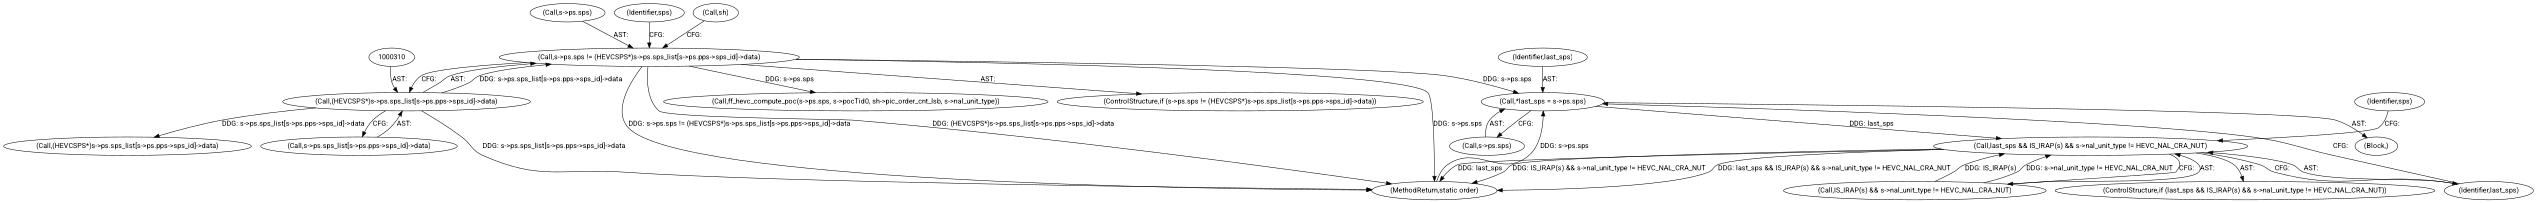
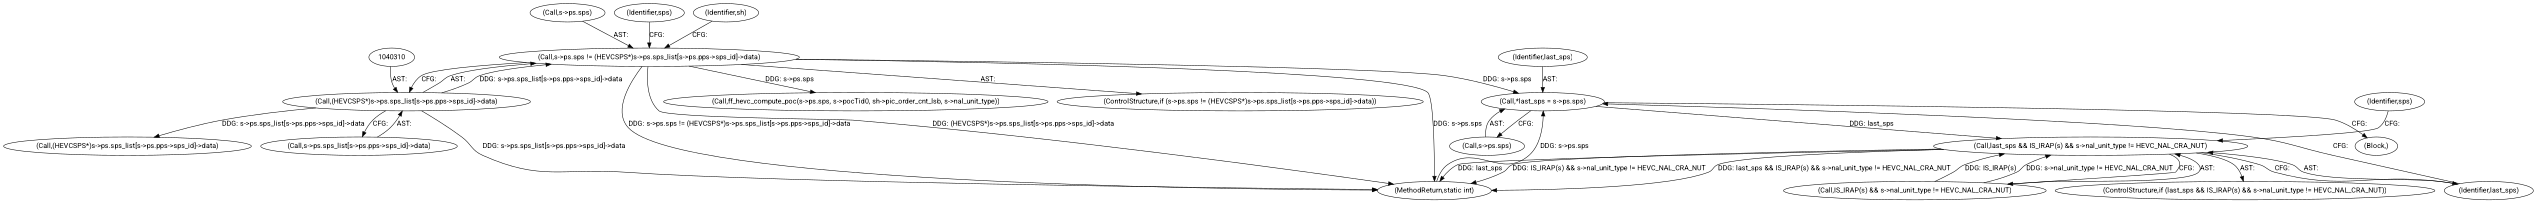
node "(Call,sh)": label "(Call,sh)" -> "(Identifier,sh)"
node "1000310": label "1000310" -> "1040310"
edge "(Call,*last_sps = s->ps.sps)" -> "(Block,)": label "AST: " -> "CFG: "
node "(MethodReturn,static order)": label "(MethodReturn,static order)" -> "(MethodReturn,static int)"
